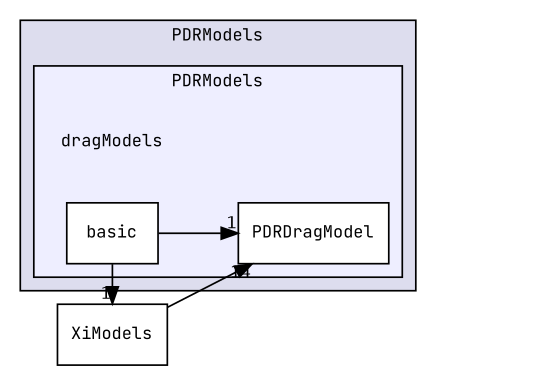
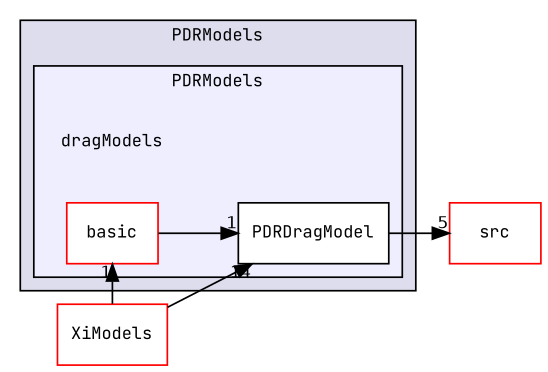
node "basic": color black -> red
node "src": added
edge "basic" -> "XiModels": reversed
node "XiModels": color black -> red
